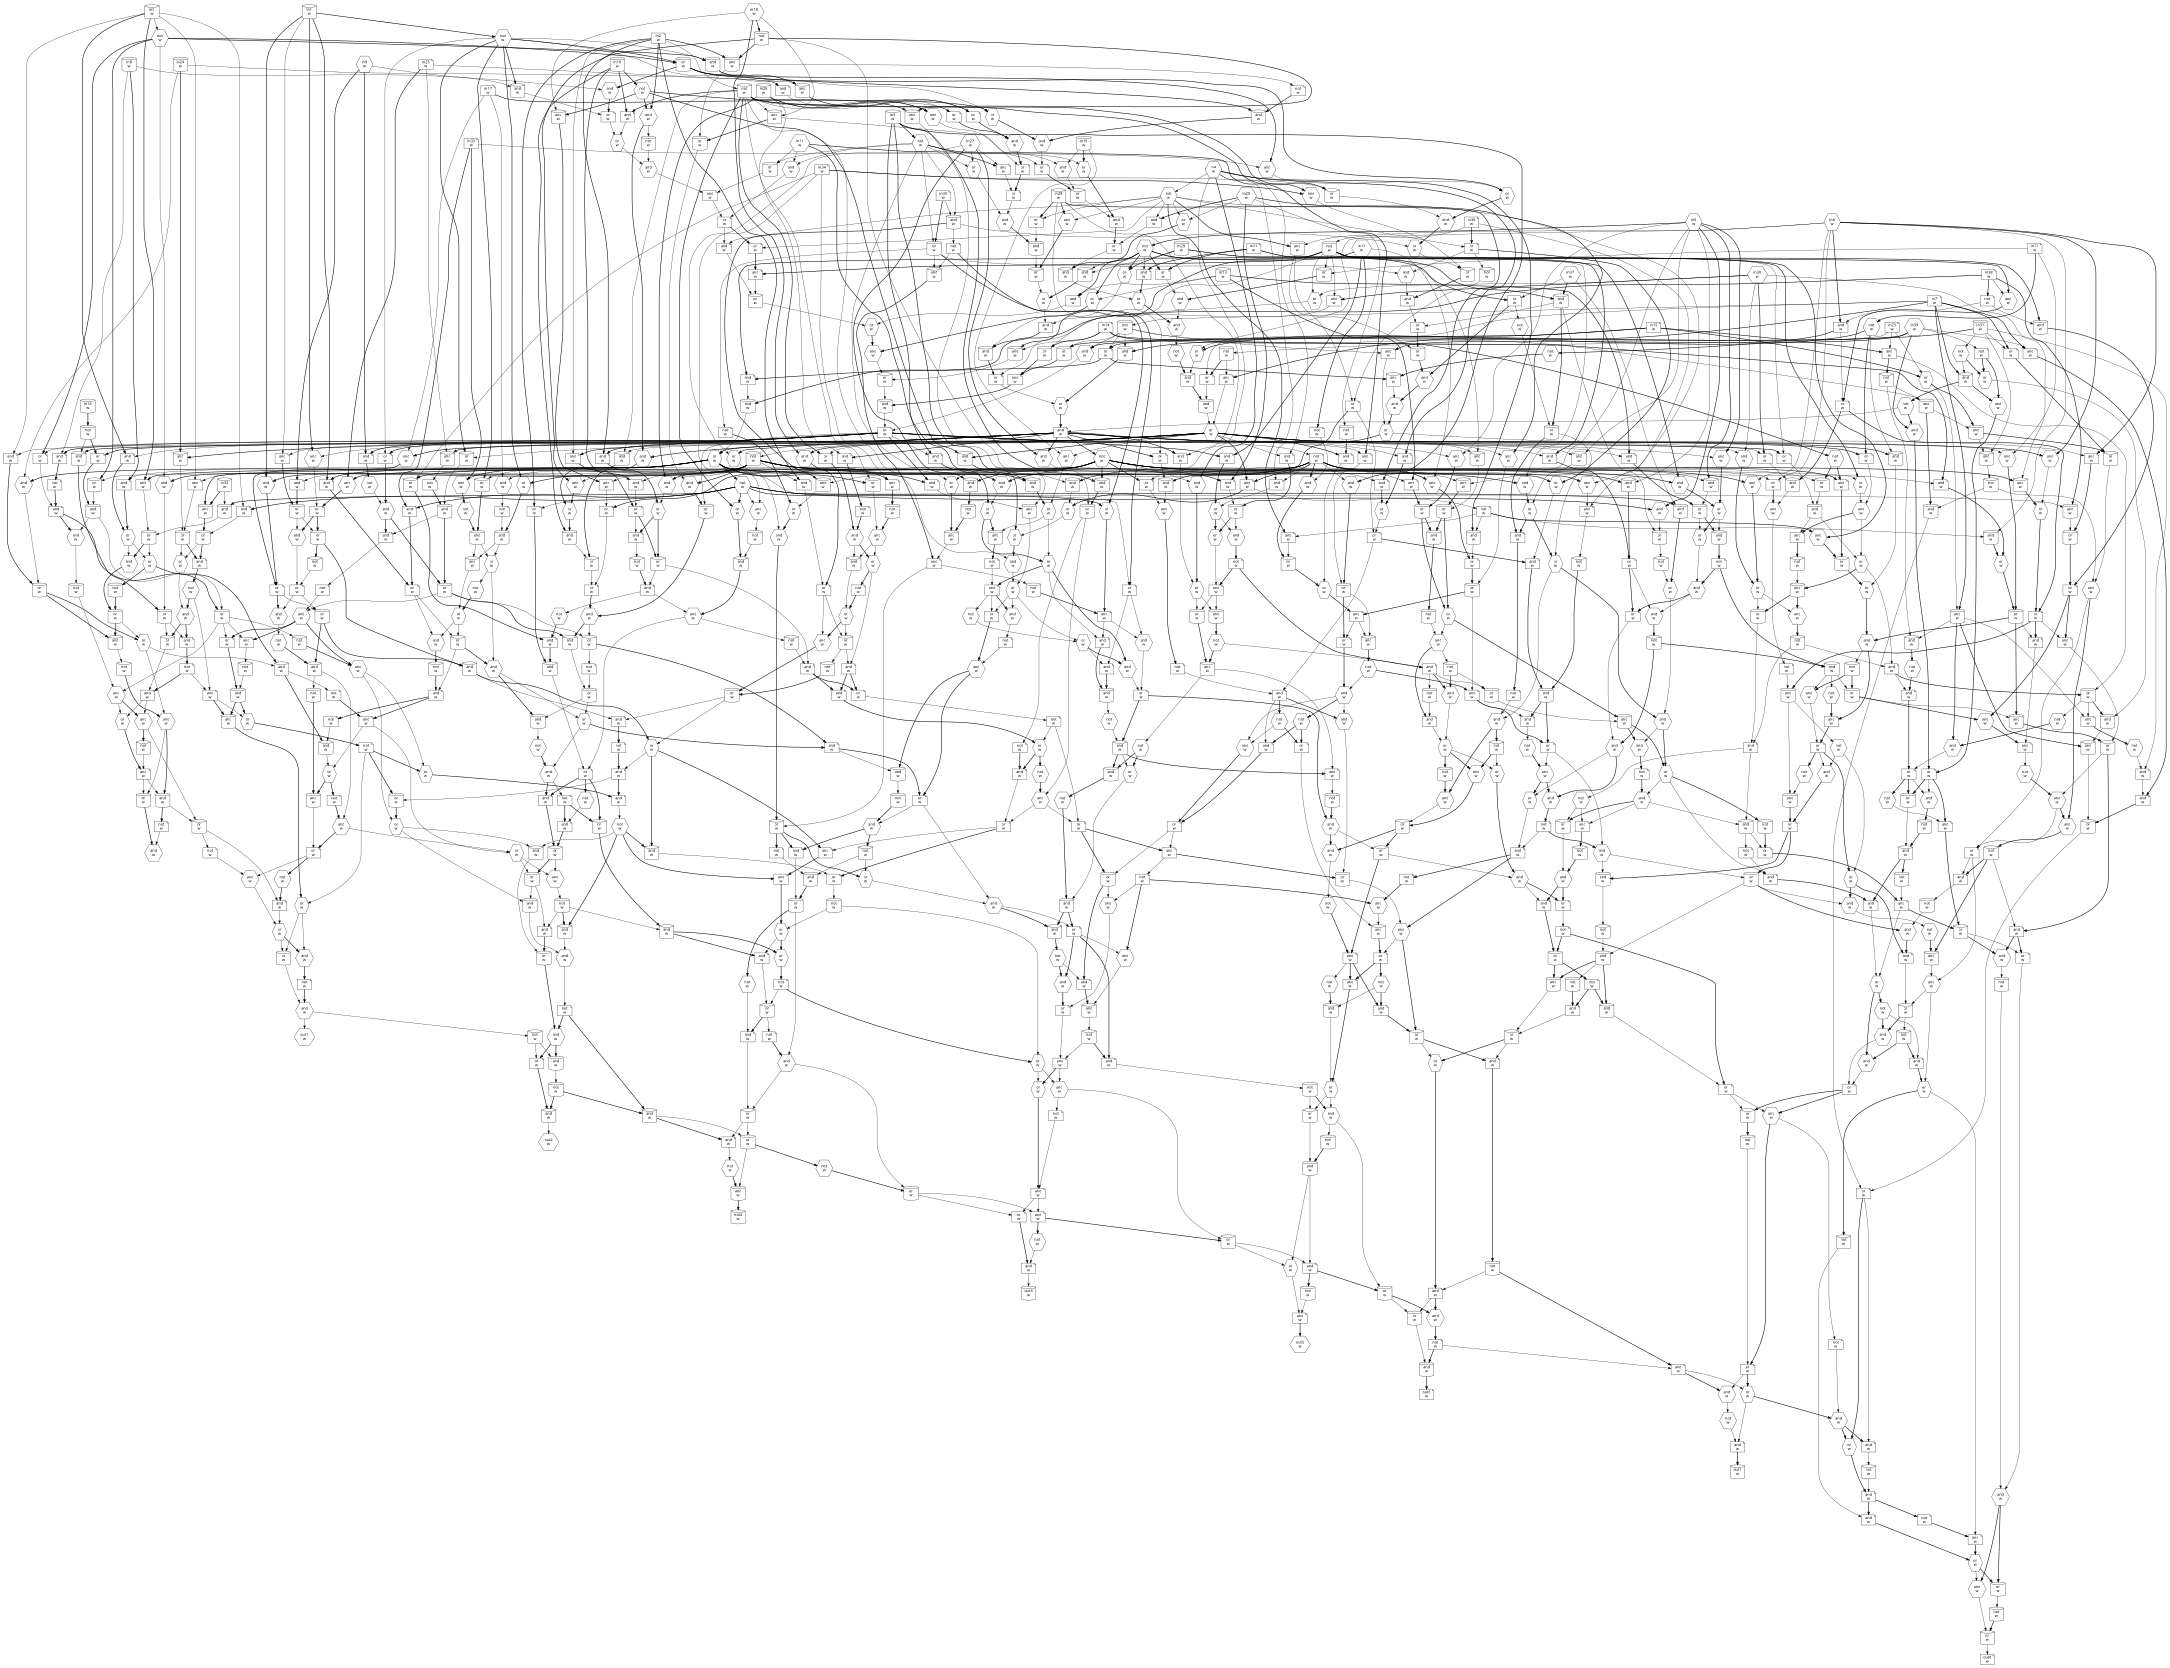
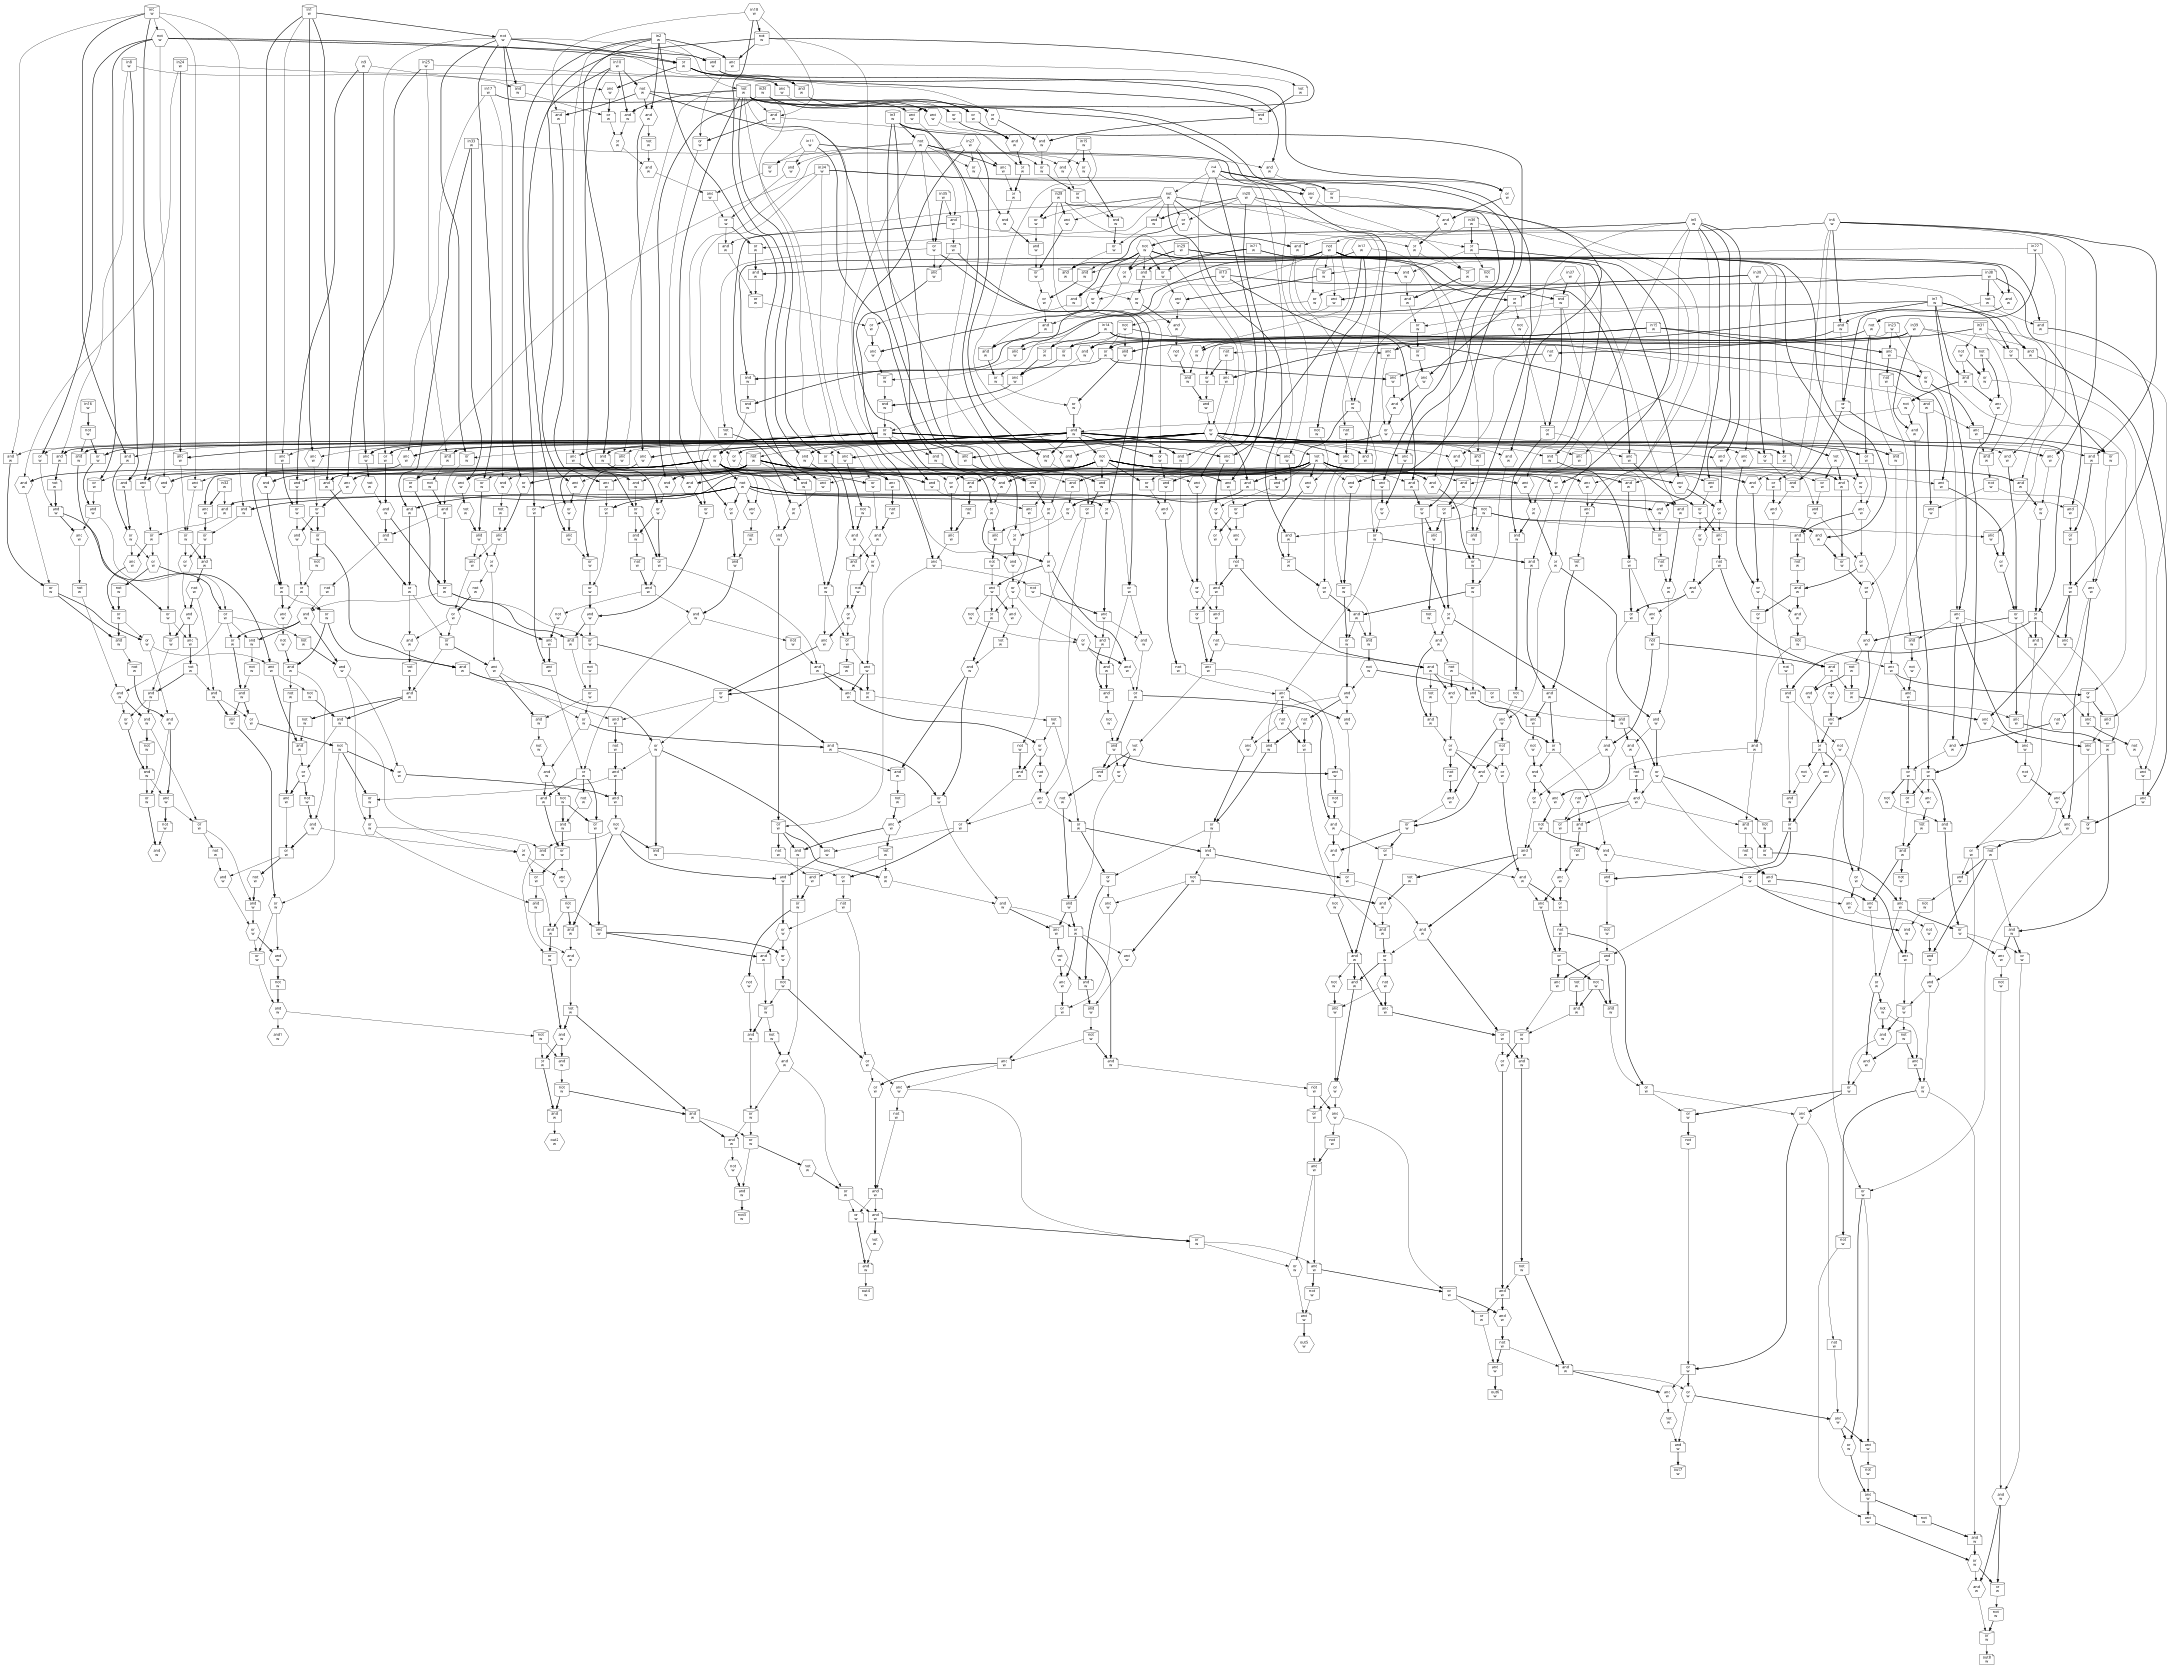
node "out1 w": label "out1 w" -> "and1 w"
